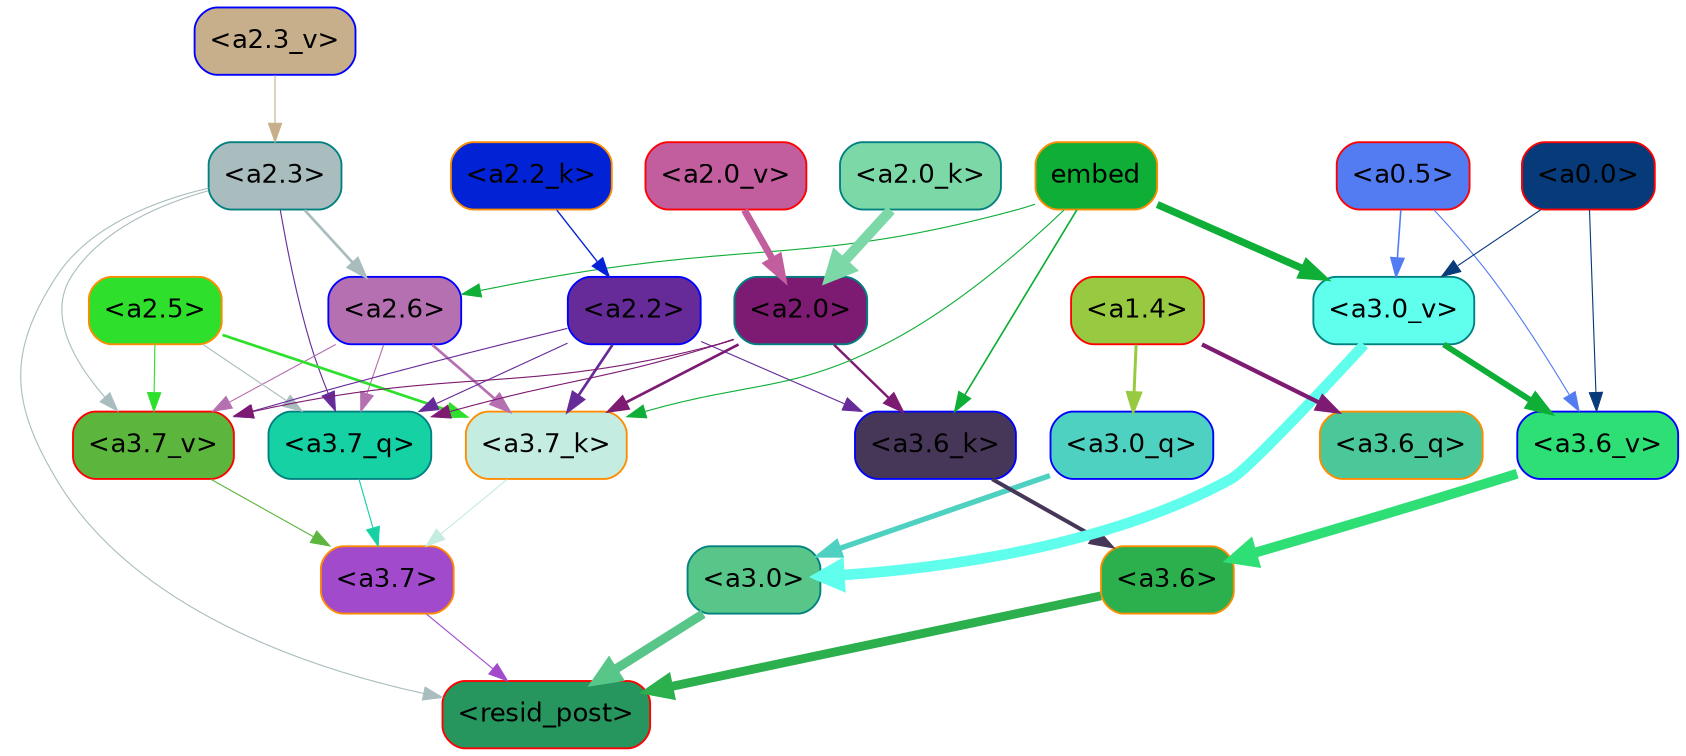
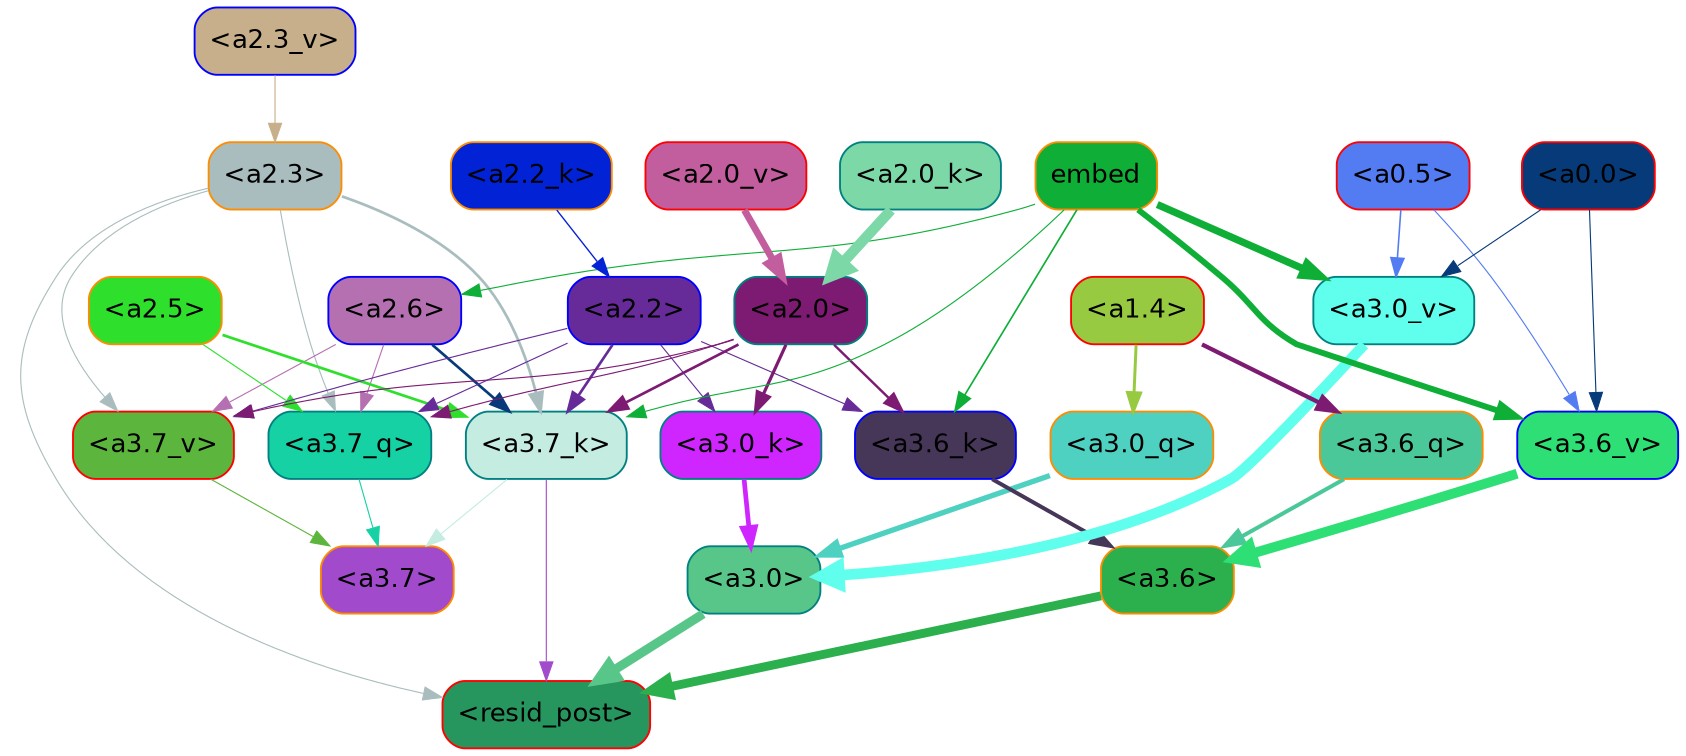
node "<a2.3>": color teal -> darkorange
edge "<a2.3>" -> "<a2.6>": now "<a2.3>" -> "<a3.7_k>"
edge "<a2.3>" -> "<a3.7_q>": color #662b99 -> #aabdbe
edge "<a2.5>" -> "<a3.7_v>": removed
edge "<a2.6>" -> "<a3.7_k>": color #b570b1 -> #063a79
edge "<a2.5>" -> "<a3.7_q>": color #aabdbe -> #2ee02c
edge "<a3.0_v>" -> "<a3.6_v>": now "embed" -> "<a3.6_v>"
node "<a3.7_k>": color darkorange -> teal
node "<a3.0_k>": added
node "<a3.0_q>": color blue -> darkorange
edge "<a3.6_q>" -> "<a3.6>": added
edge "<a3.7>" -> "<resid_post>": now "<a3.7_k>" -> "<resid_post>"
